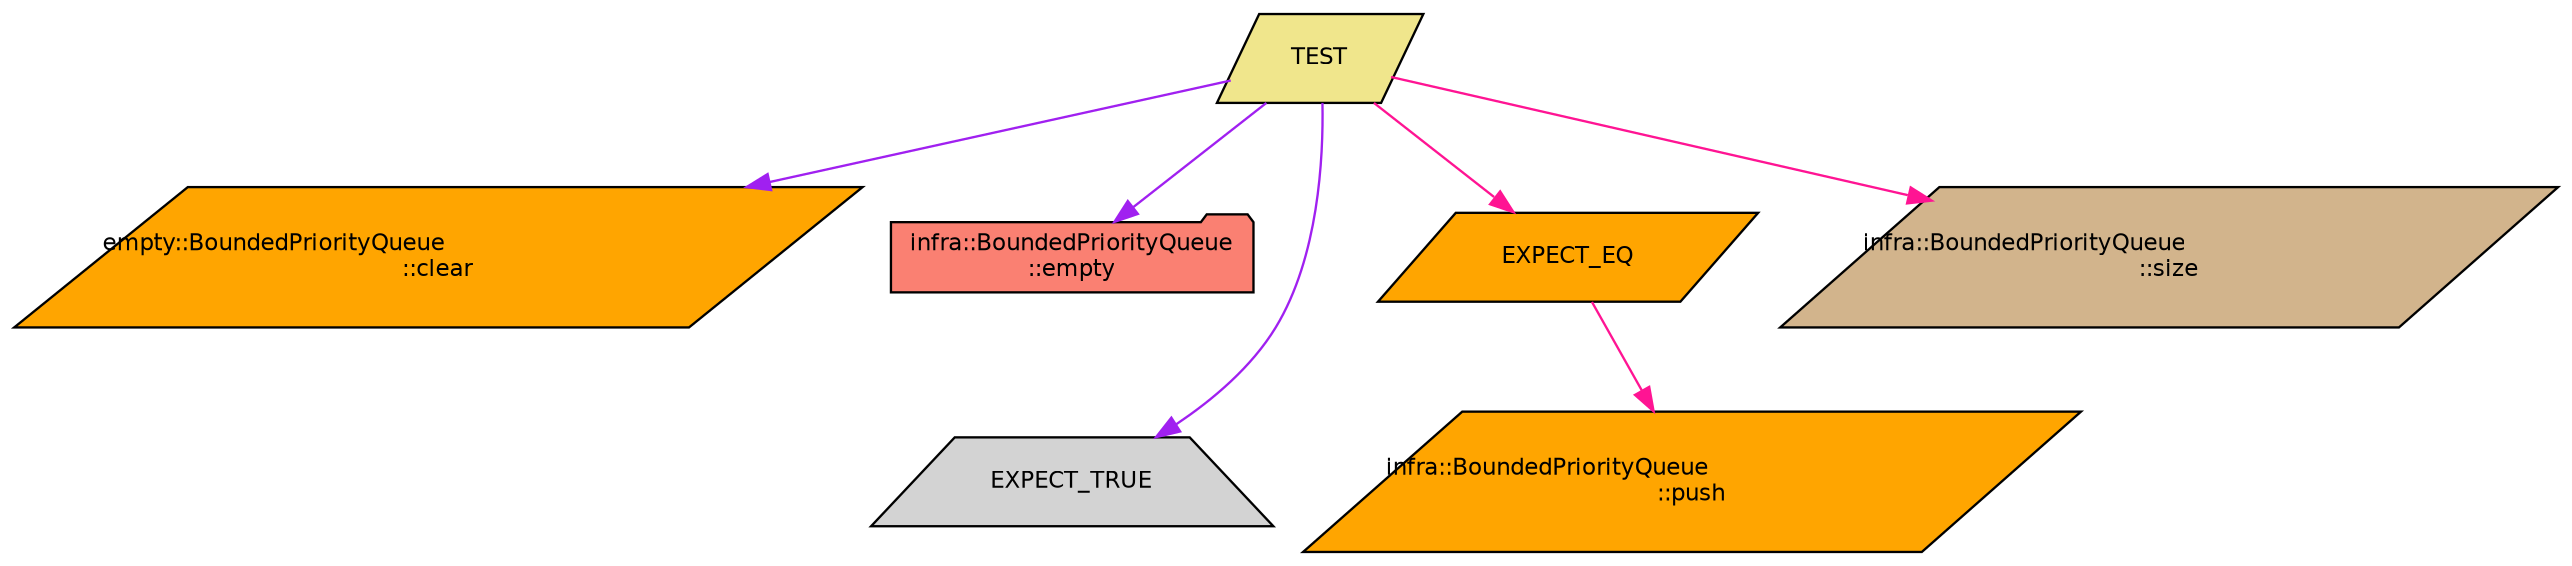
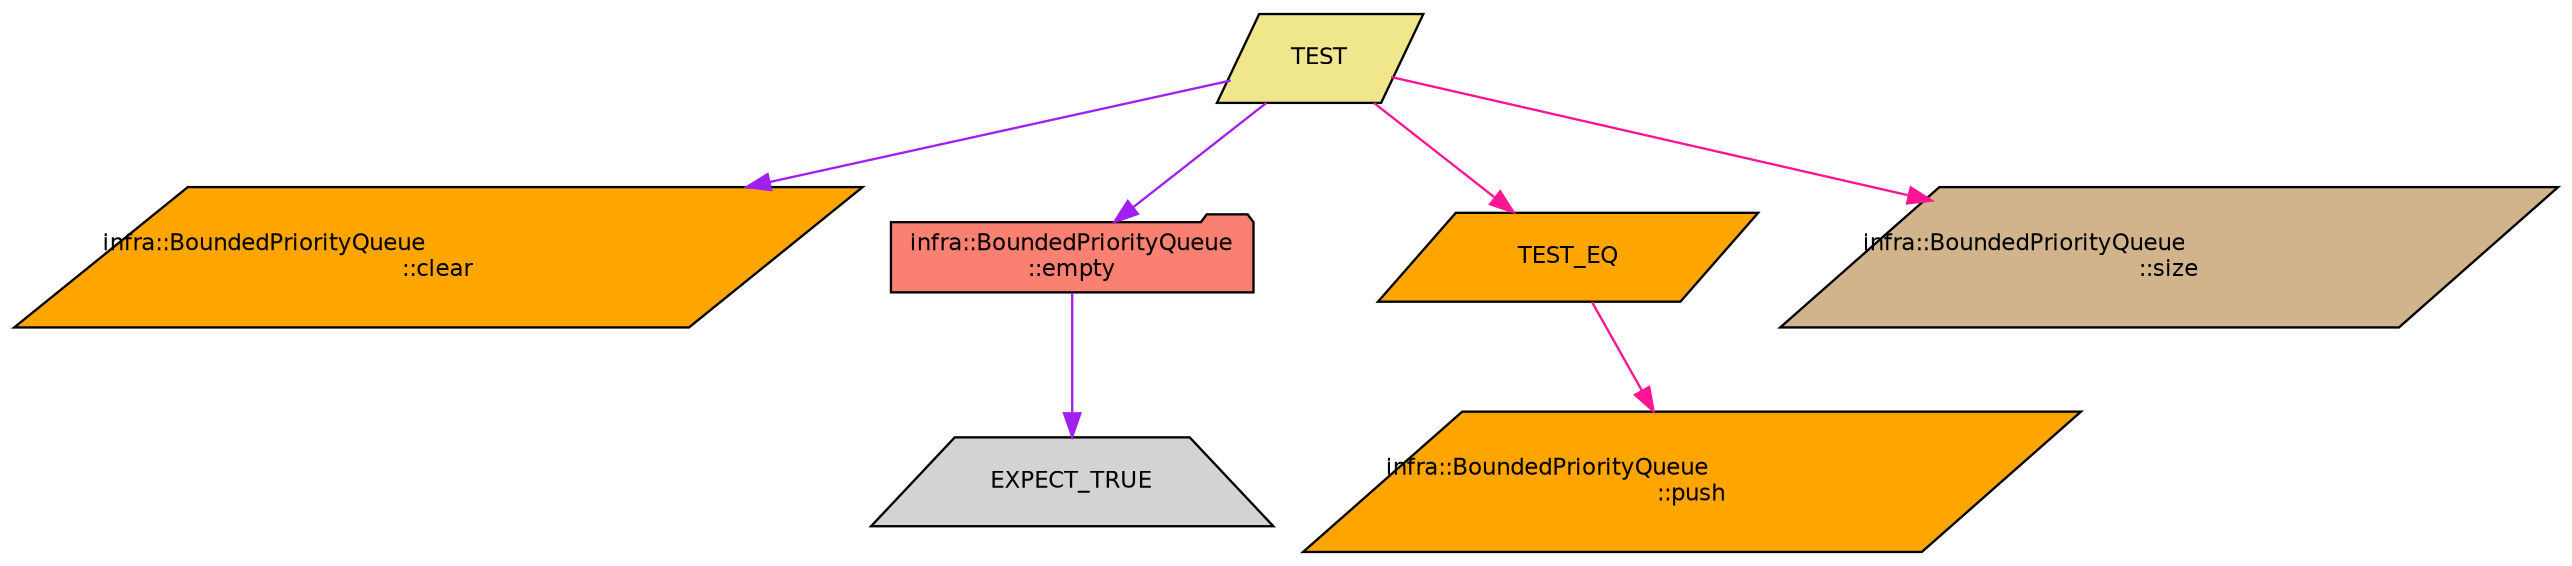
node "empty::BoundedPriorityQueue ::clear": label "empty::BoundedPriorityQueue ::clear" -> "infra::BoundedPriorityQueue ::clear"
node "EXPECT_EQ": label "EXPECT_EQ" -> "TEST_EQ"
edge "TEST" -> "EXPECT_TRUE": now "infra::BoundedPriorityQueue ::empty" -> "EXPECT_TRUE"
